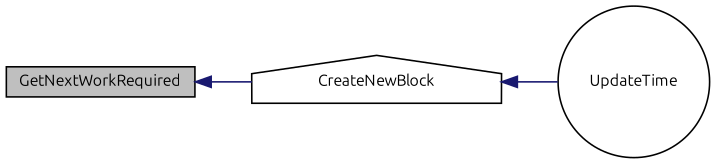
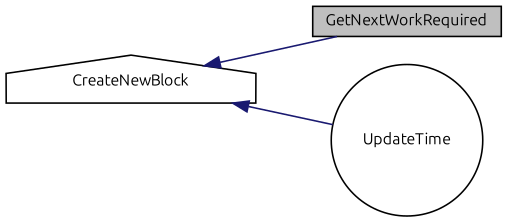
edge "CreateNewBlock" -> "GetNextWorkRequired": reversed
